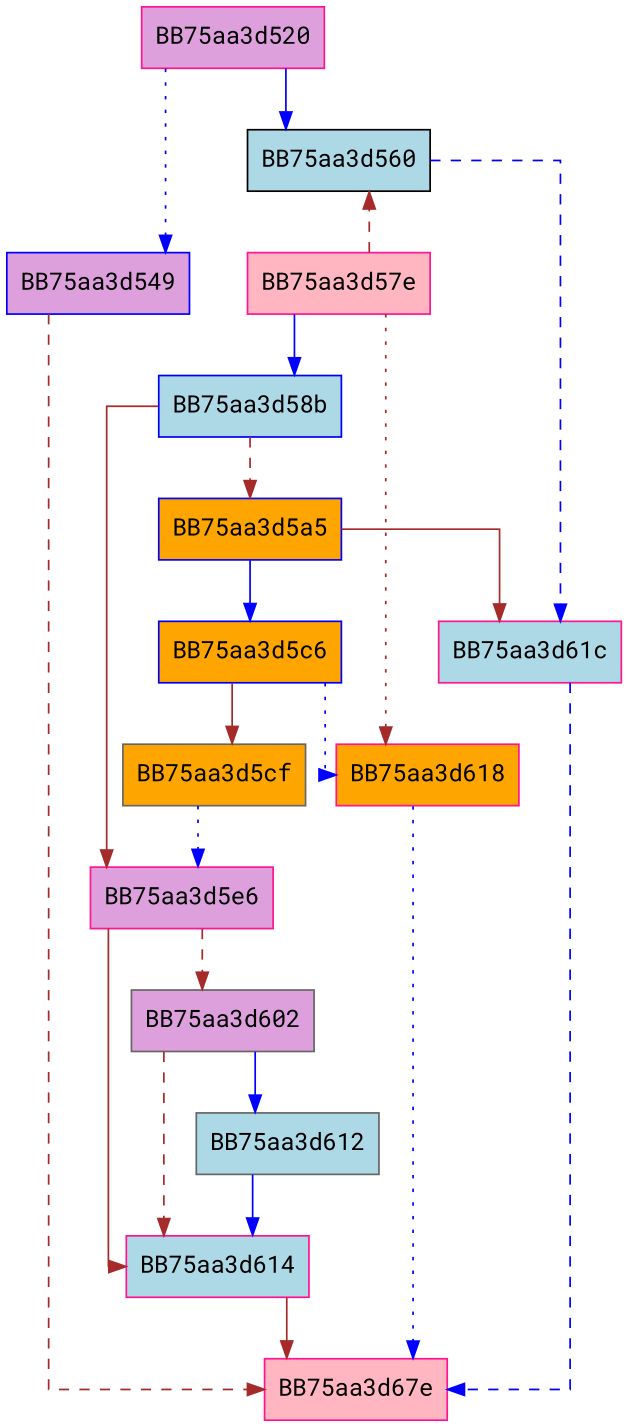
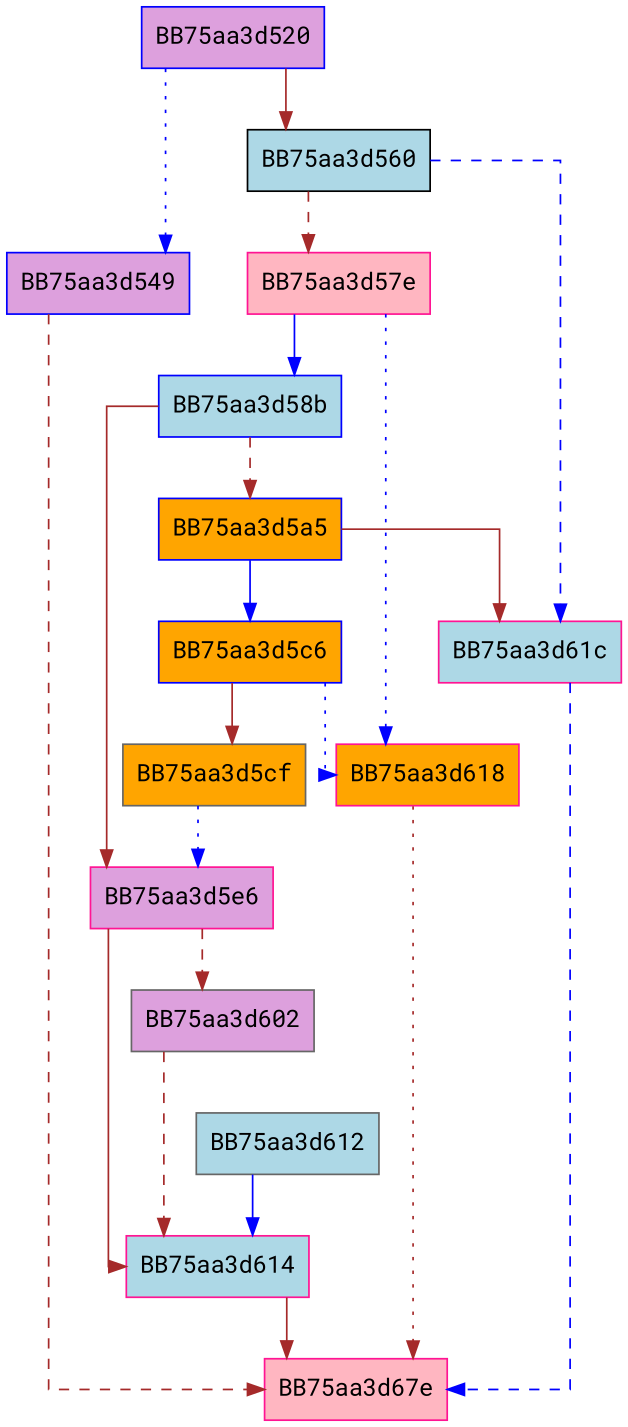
node "BB75aa3d520": color deeppink -> blue
edge "BB75aa3d520" -> "BB75aa3d560": color blue -> brown
edge "BB75aa3d57e" -> "BB75aa3d560": reversed
edge "BB75aa3d57e" -> "BB75aa3d618": color brown -> blue
edge "BB75aa3d602" -> "BB75aa3d612": removed
edge "BB75aa3d618" -> "BB75aa3d67e": color blue -> brown
